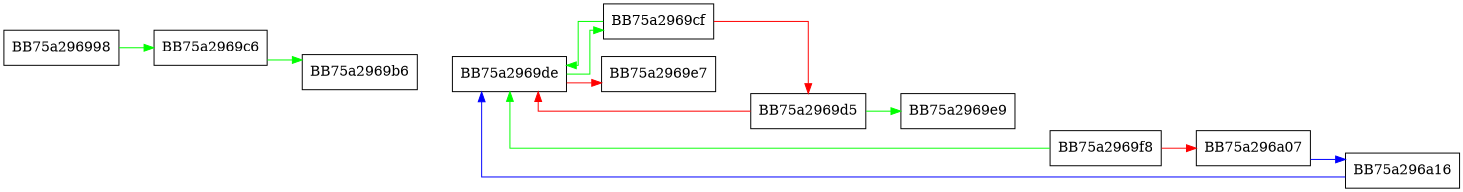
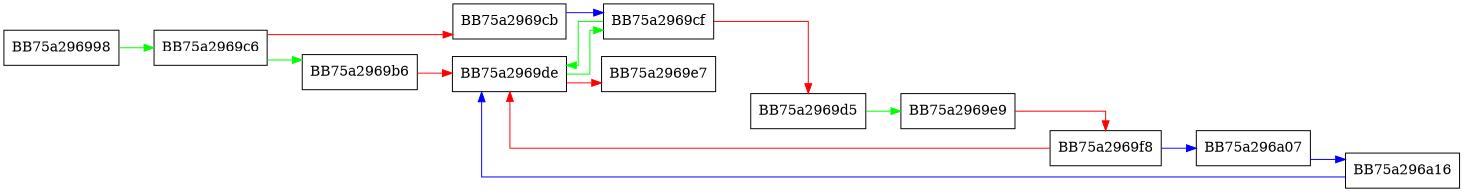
node "BB75a2969cb": added
edge "BB75a2969d5" -> "BB75a2969de": now "BB75a2969b6" -> "BB75a2969de"
edge "BB75a2969e9" -> "BB75a2969f8": added
edge "BB75a2969f8" -> "BB75a2969de": color green -> red
edge "BB75a2969f8" -> "BB75a296a07": color red -> blue
